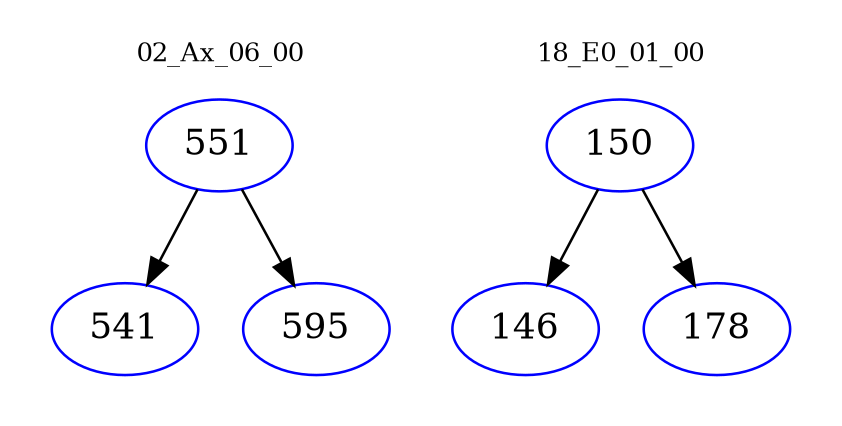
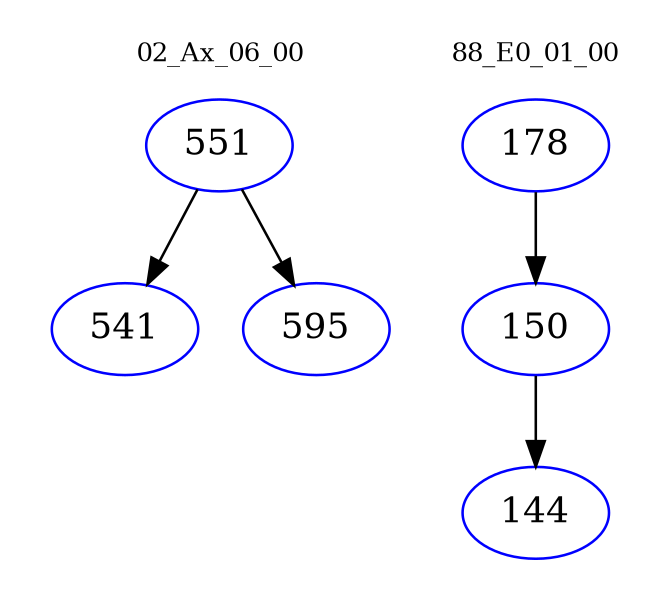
cluster "18_E0_01_00": label "18_E0_01_00" -> "88_E0_01_00"
edge "150" -> "178": reversed
node "146": label "146" -> "144"
